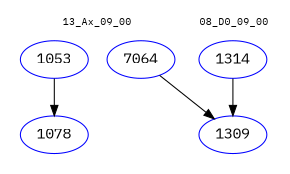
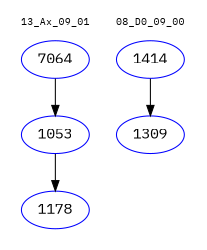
cluster "13_Ax_09_00": label "13_Ax_09_00" -> "13_Ax_09_01"
node "1314": label "1314" -> "1414"
edge "7064" -> "1309": now "7064" -> "1053"
node "1078": label "1078" -> "1178"
